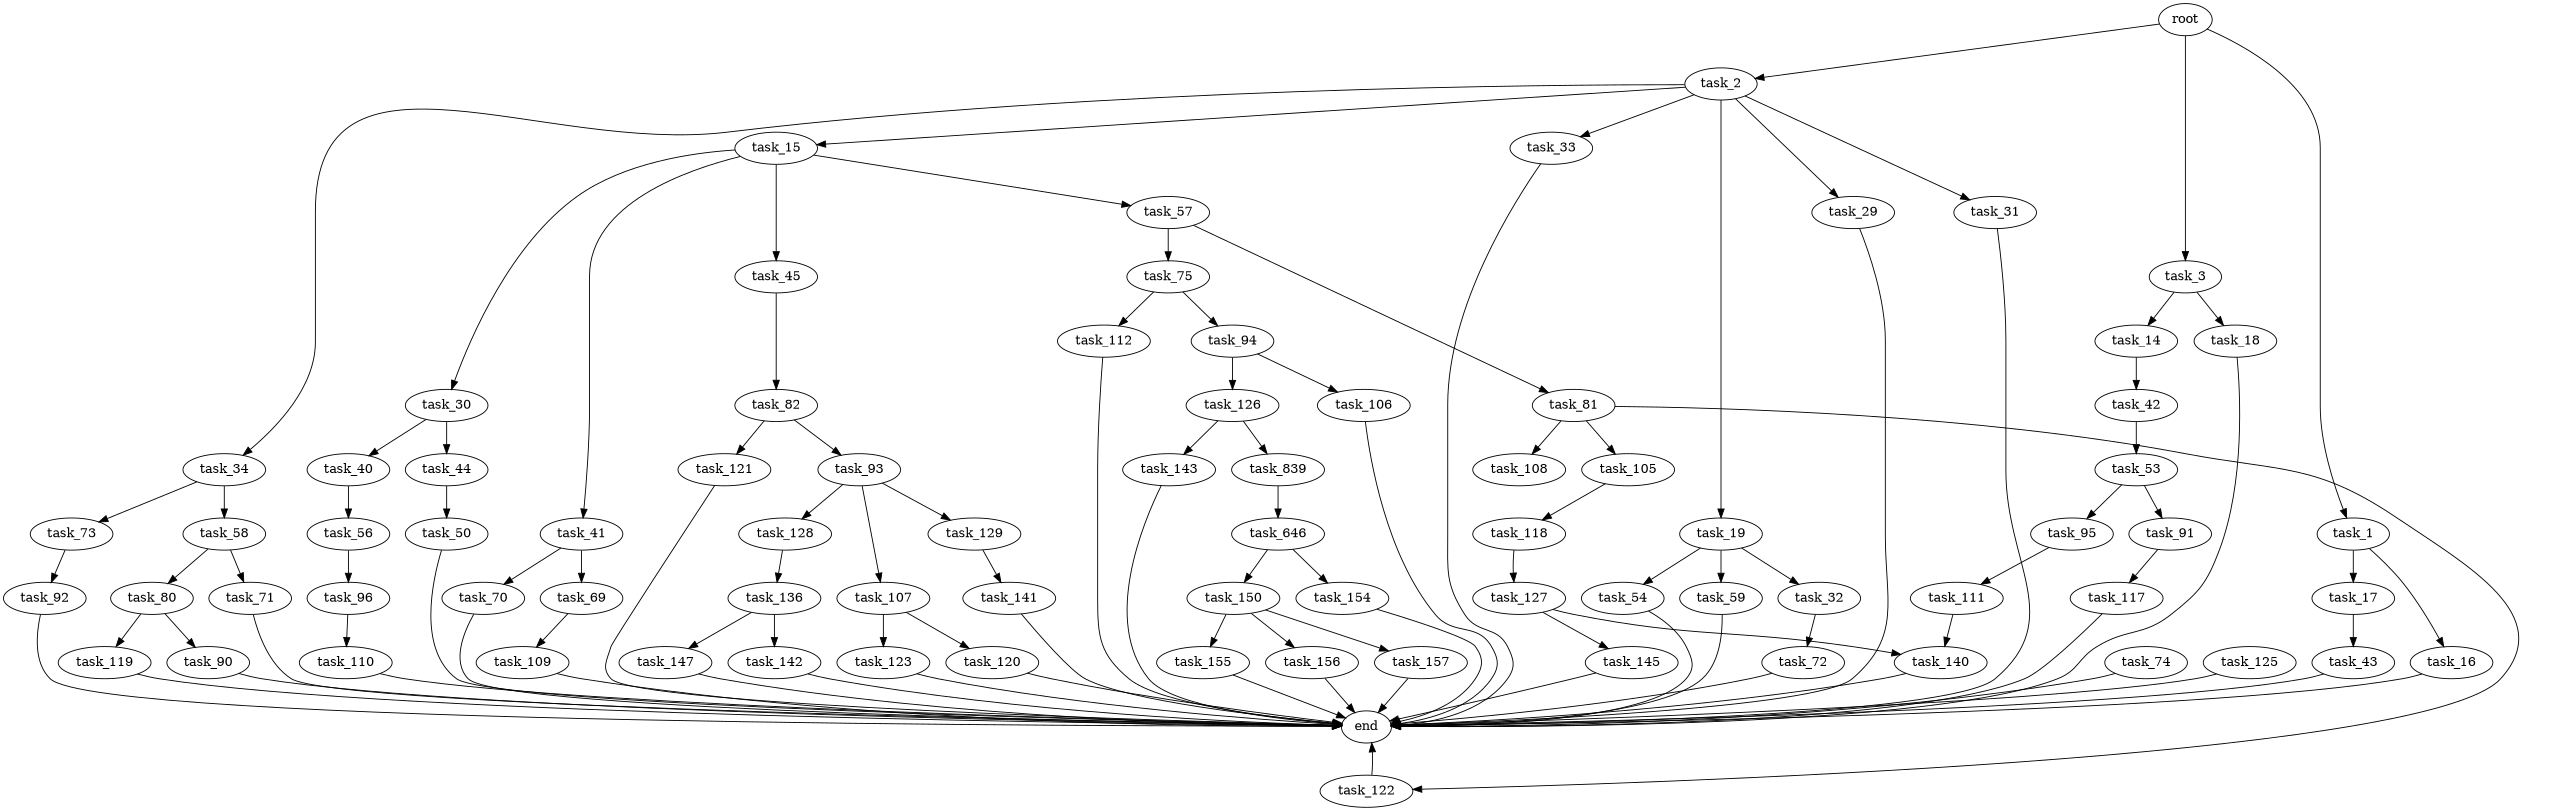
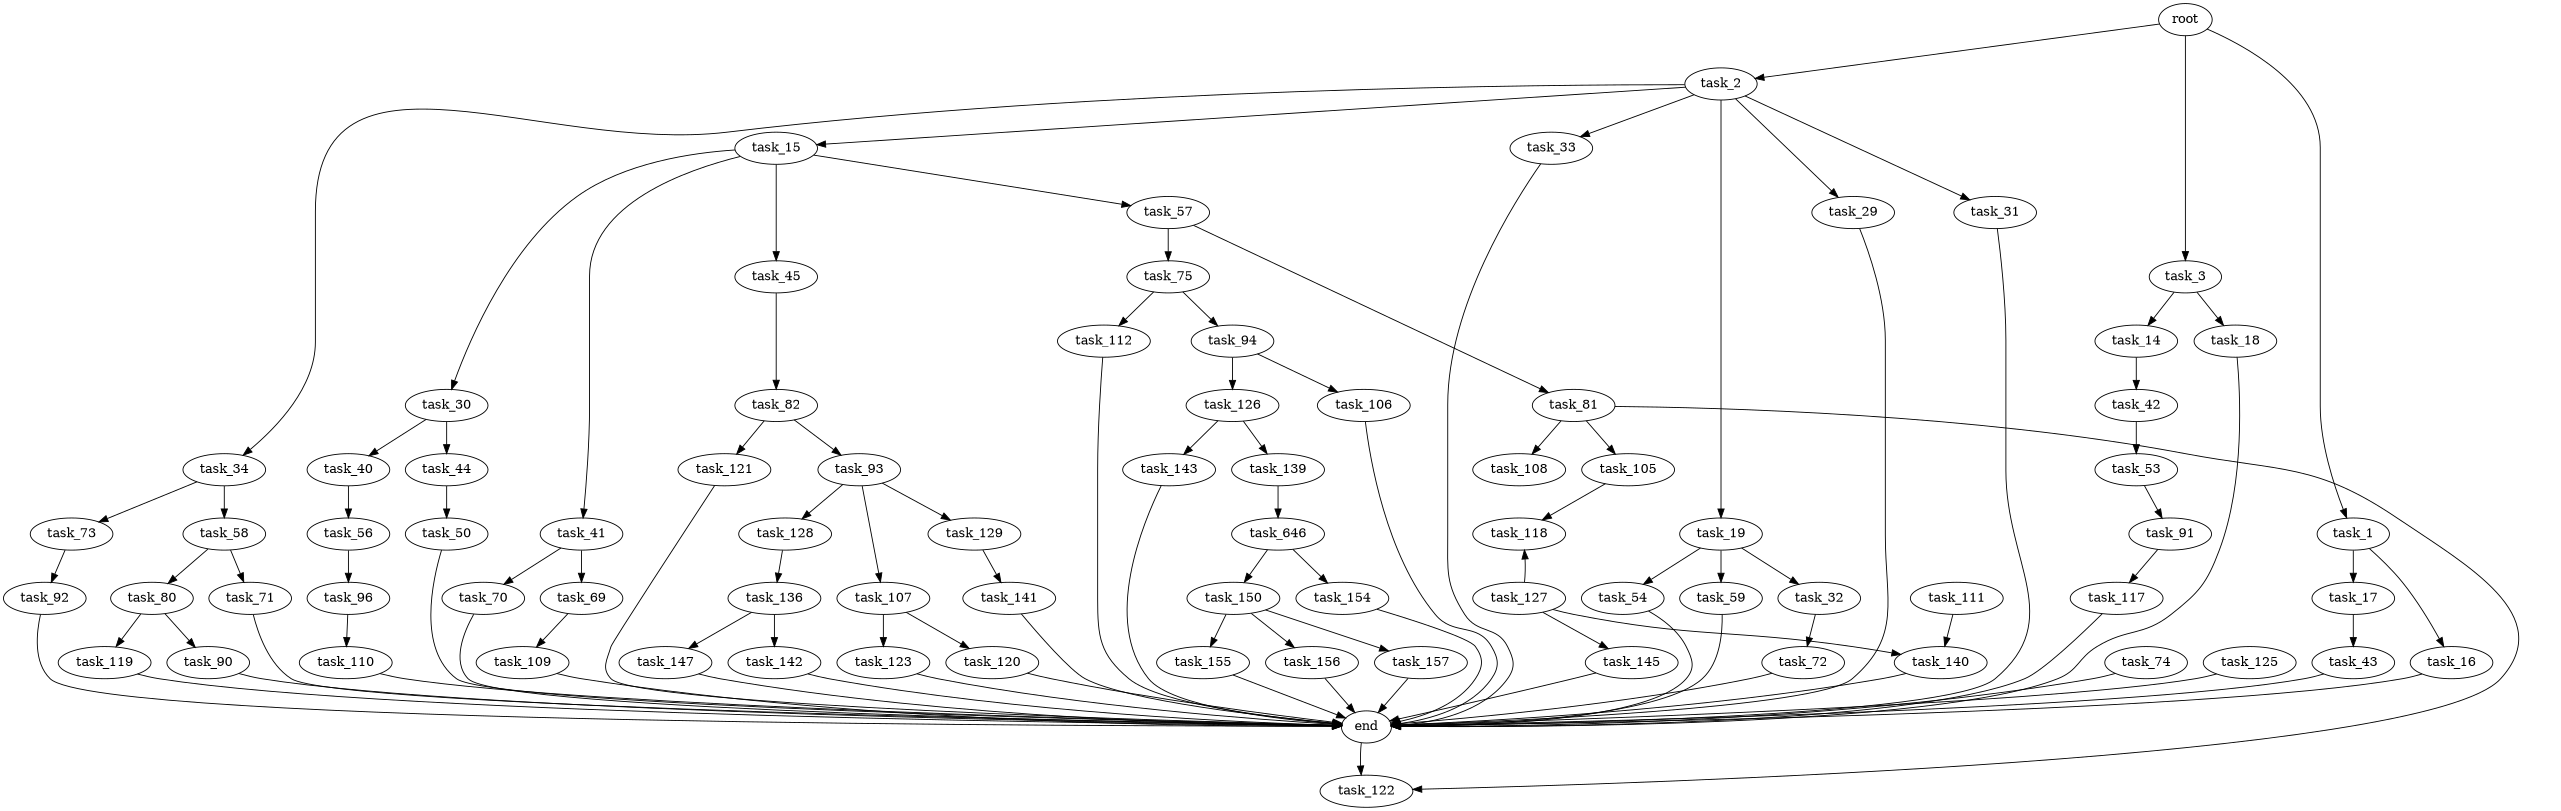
node "task_839": label "task_839" -> "task_139"
node "task_95": removed
edge "task_118" -> "task_127": reversed
edge "task_122" -> "end": reversed
